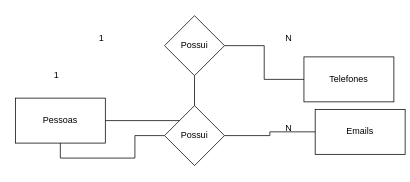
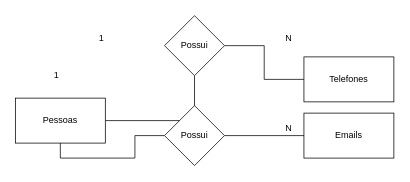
node "Emails": moved (360, 132) -> (349, 135)
